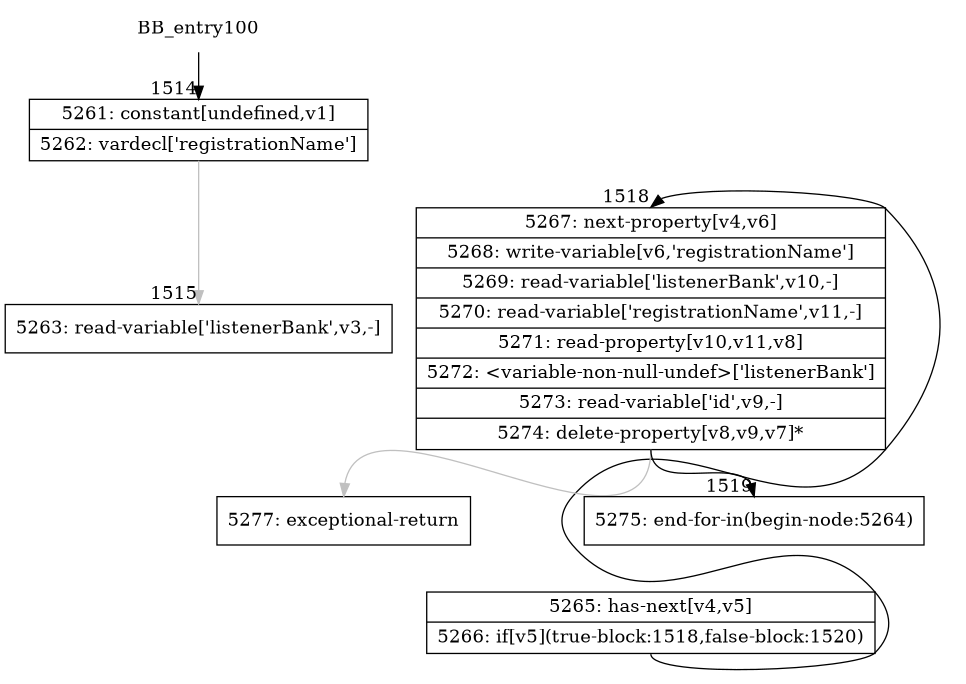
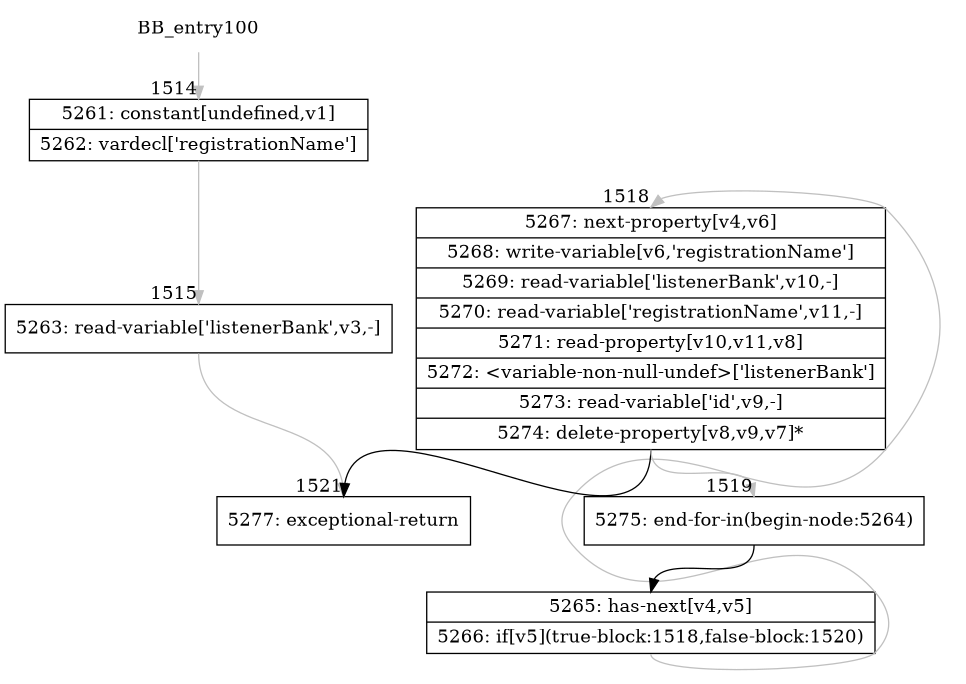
edge "BB_entry100" -> "5261: constant[undefined,v1]": color black -> gray
edge "5263: read-variable['listenerBank',v3,-]" -> "5277: exceptional-return": added
edge "5265: has-next[v4,v5]" -> "5267: next-property[v4,v6]": color black -> gray
edge "5267: next-property[v4,v6]" -> "5275: end-for-in(begin-node:5264)": color black -> gray
edge "5267: next-property[v4,v6]" -> "5277: exceptional-return": color gray -> black
edge "5275: end-for-in(begin-node:5264)" -> "5265: has-next[v4,v5]": added
